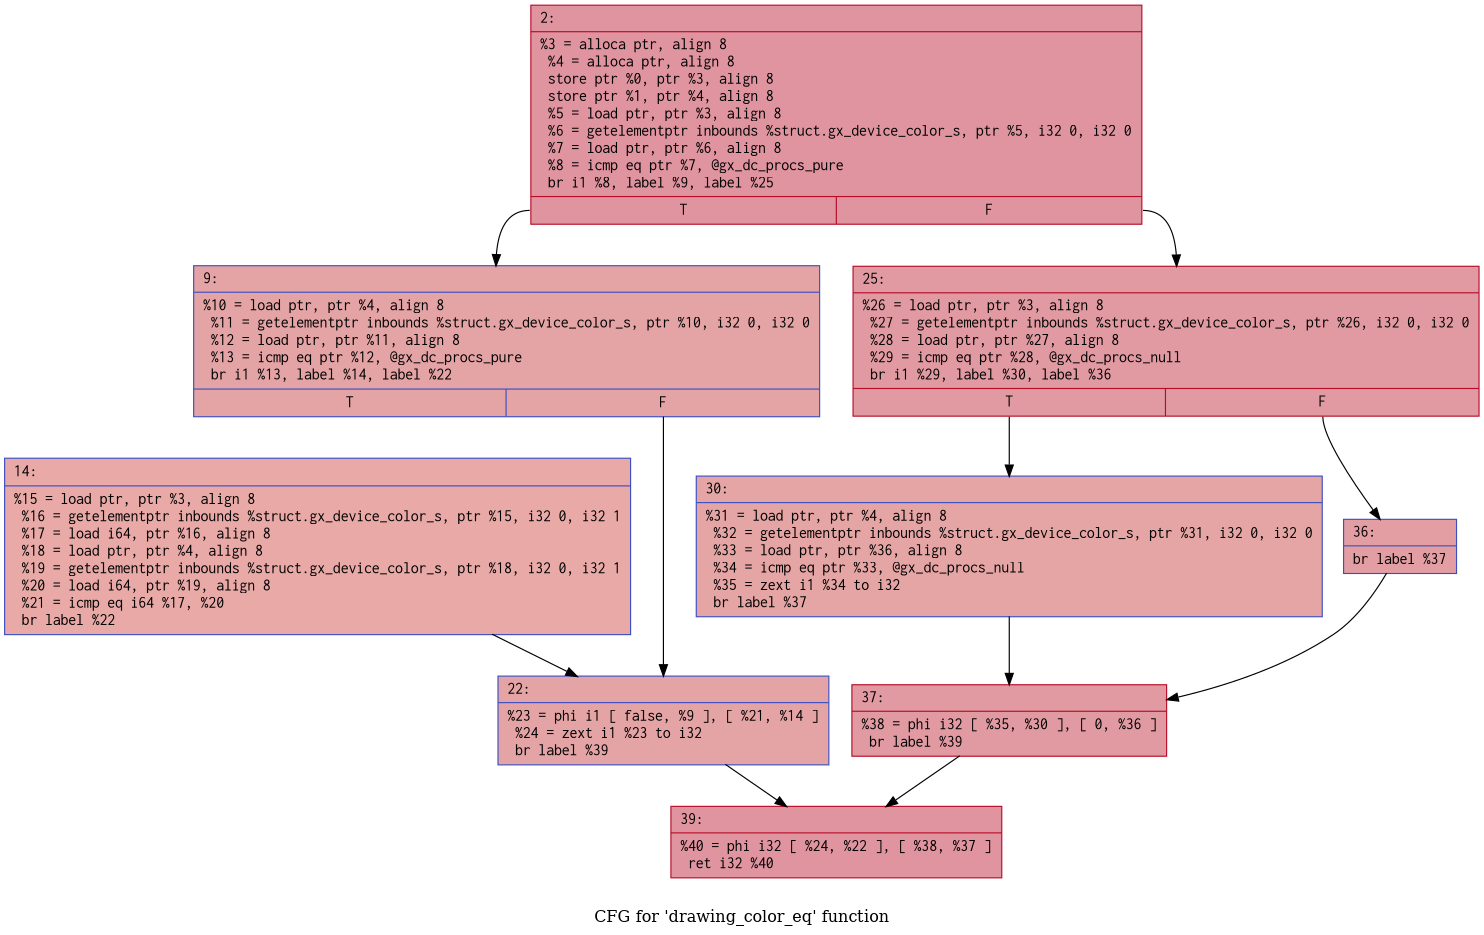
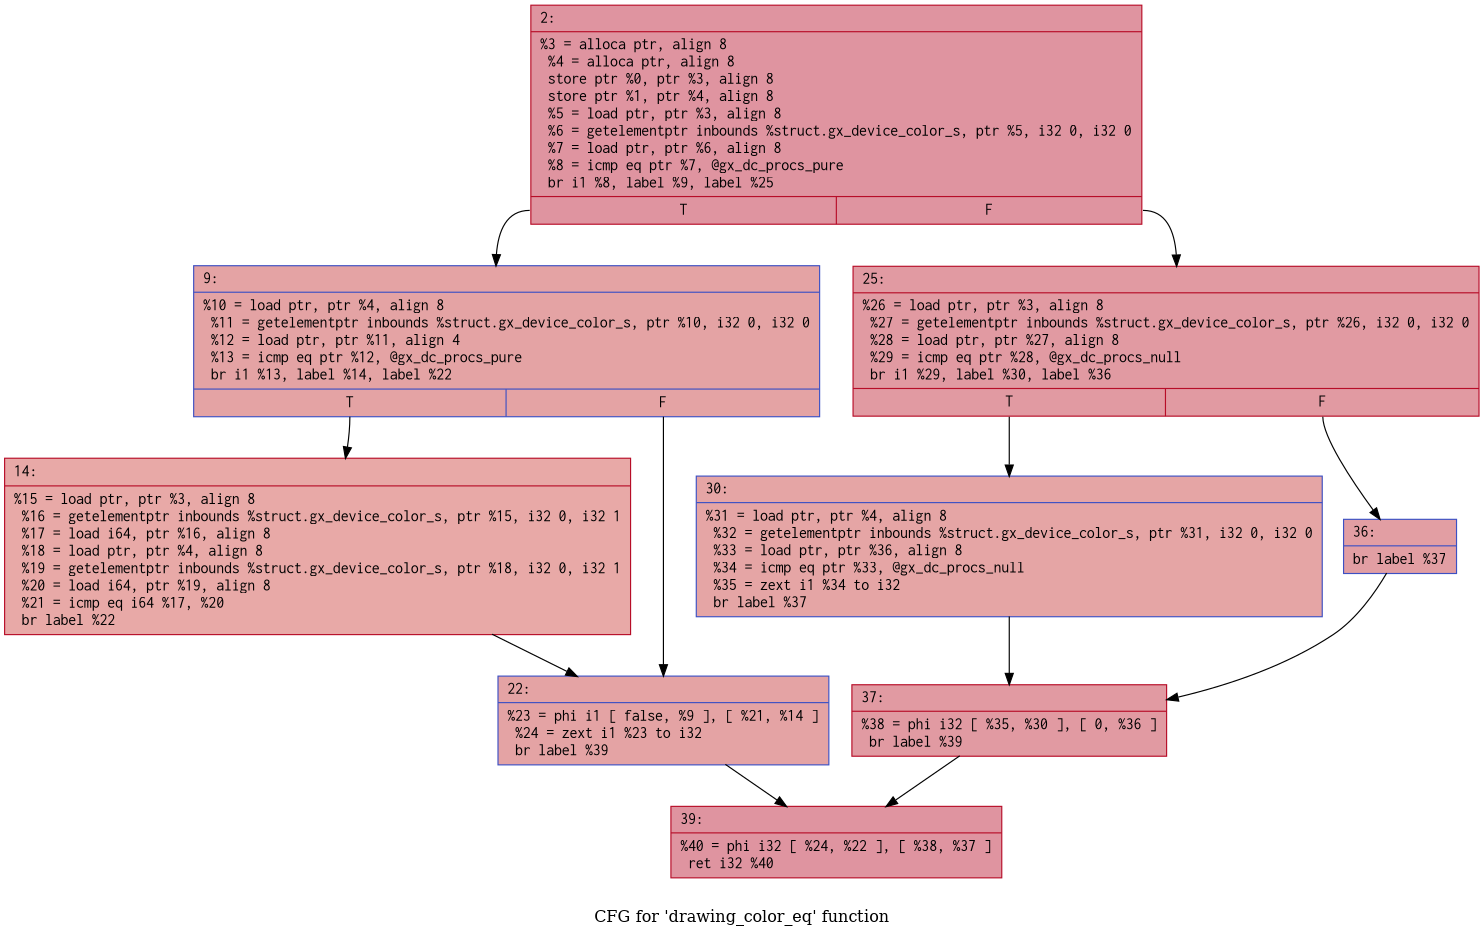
node "9:": text "%12 = load ptr, ptr %11, align 8" -> "%12 = load ptr, ptr %11, align 4"
edge "9:" -> "14:": added
node "14:": color #3d50c3ff -> #b70d28ff
